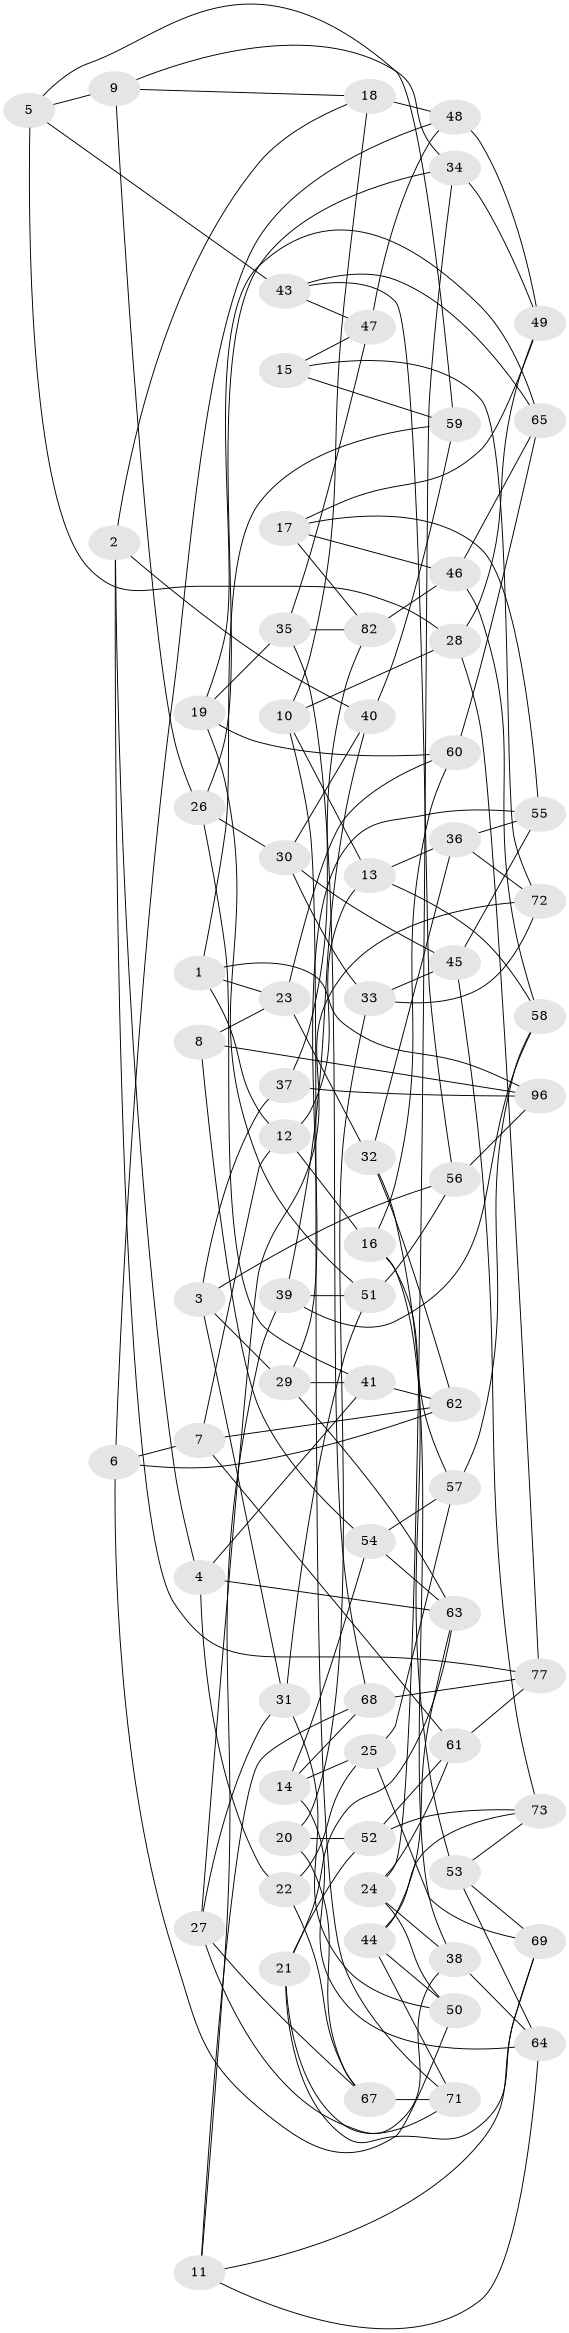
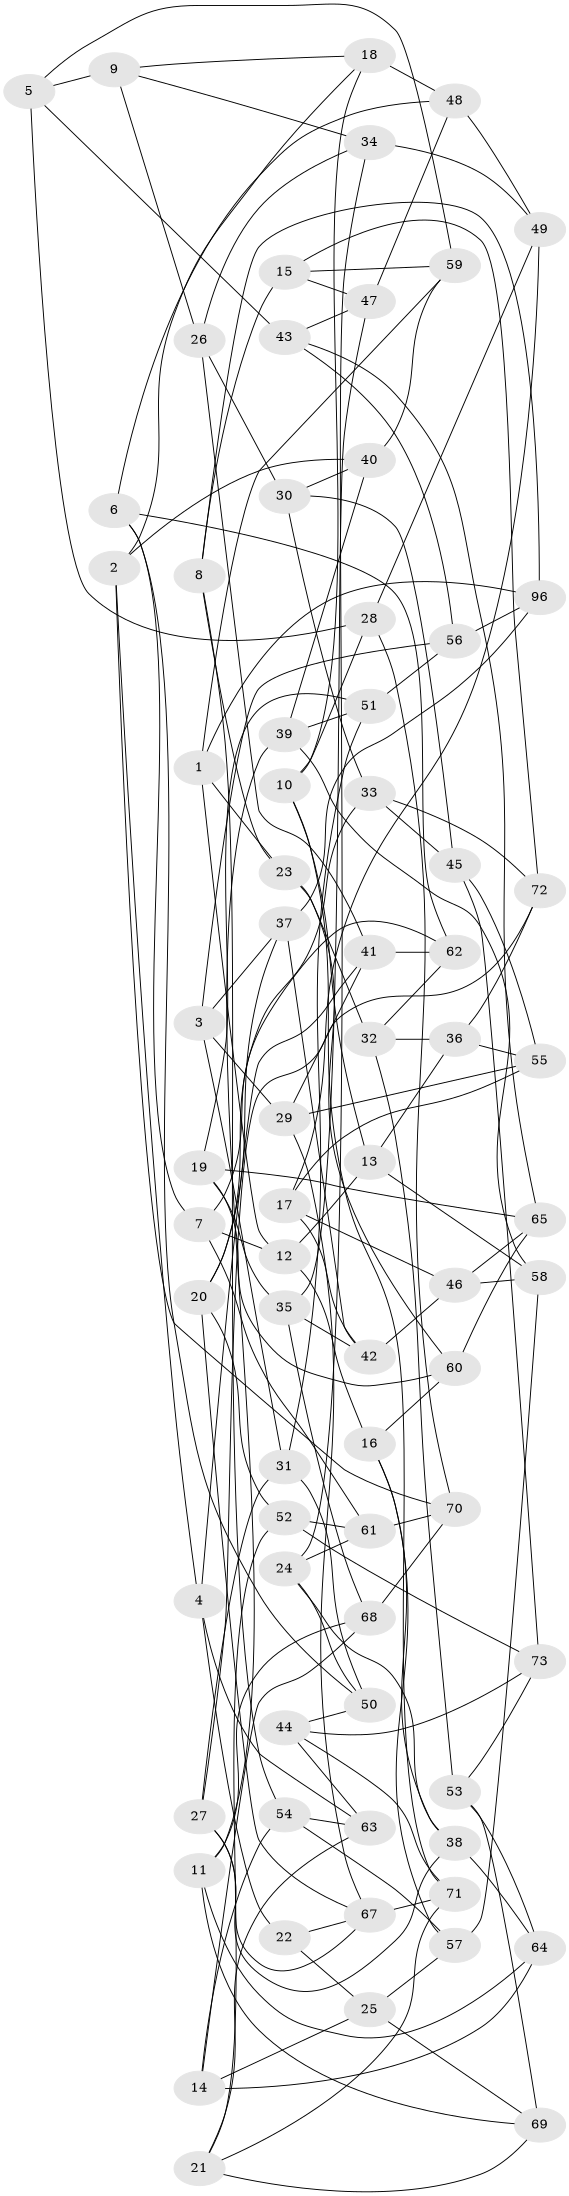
edge "15" -- "8": added
node "82": label "82" -> "42"
edge "37" -- "20": added
edge "29" -- "63": now "29" -- "67"
node "77": label "77" -> "70"
